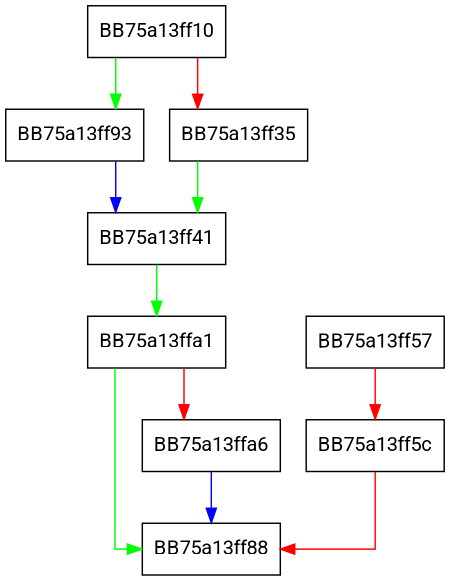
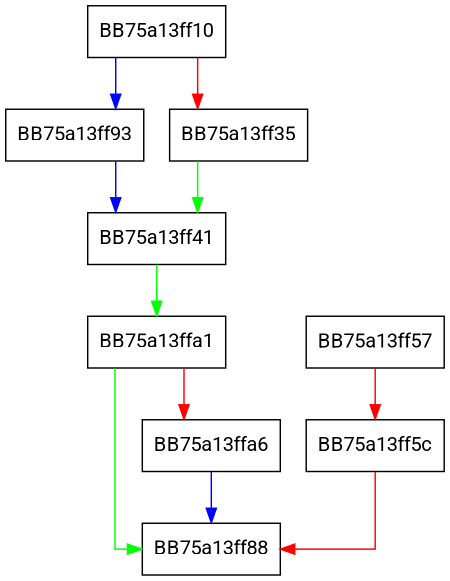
edge "BB75a13ff10" -> "BB75a13ff93": color green -> blue
